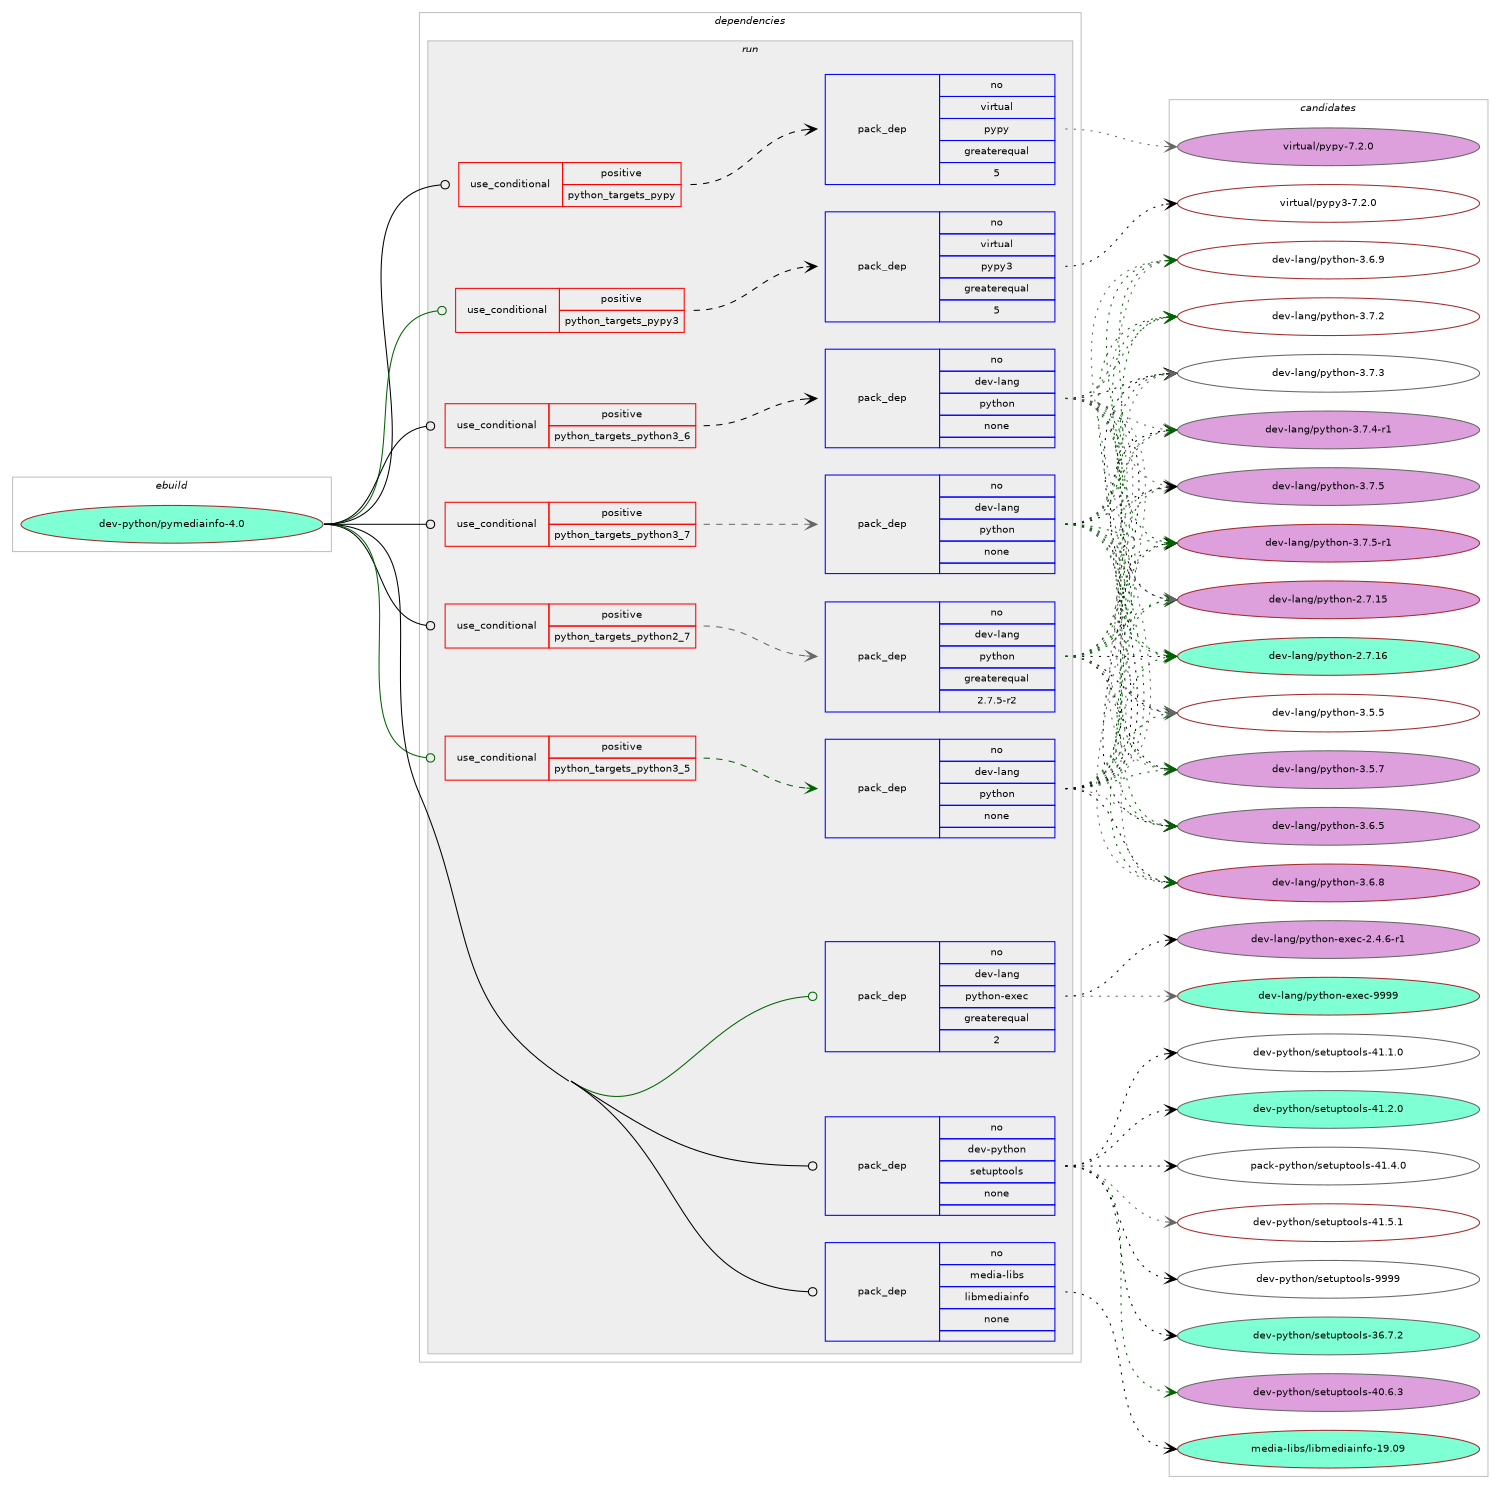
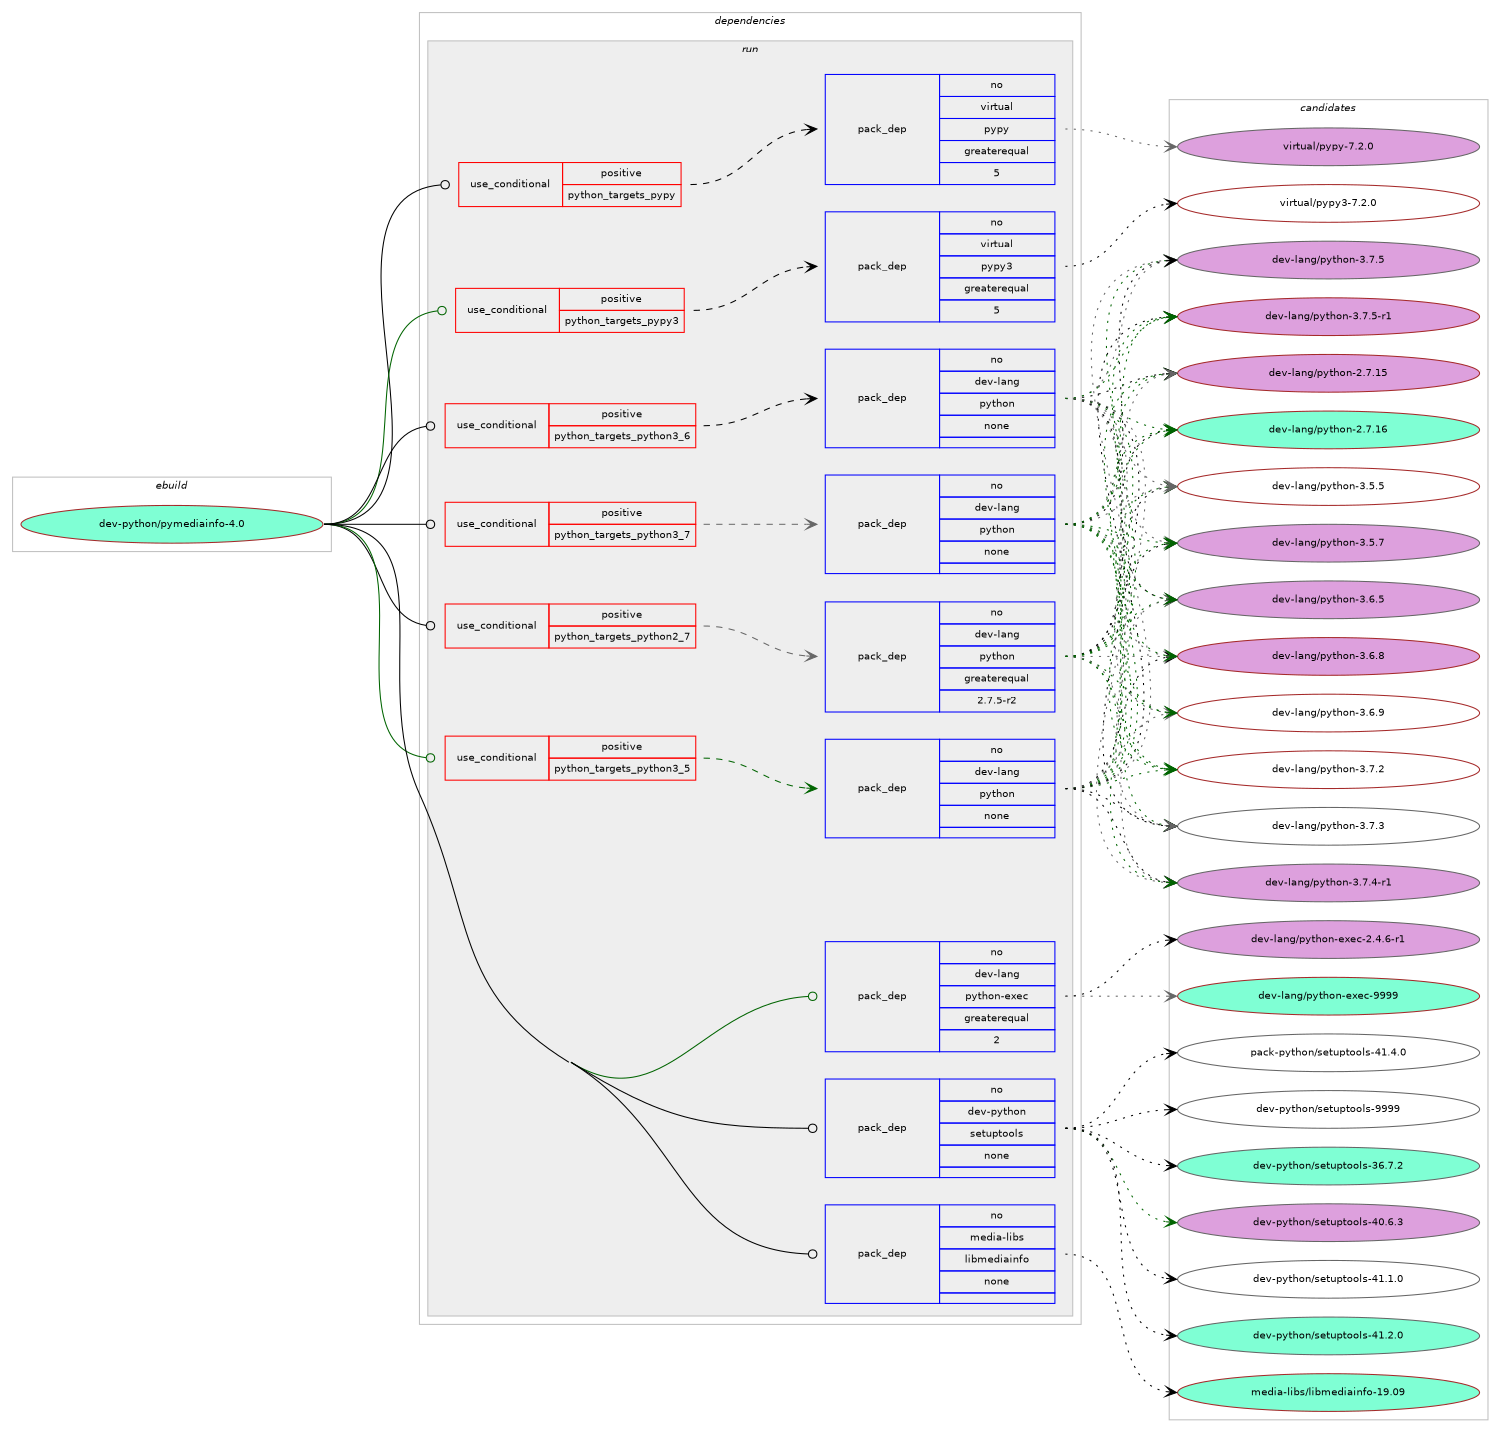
node "dev-python/setuptools-41.5.1": removed
